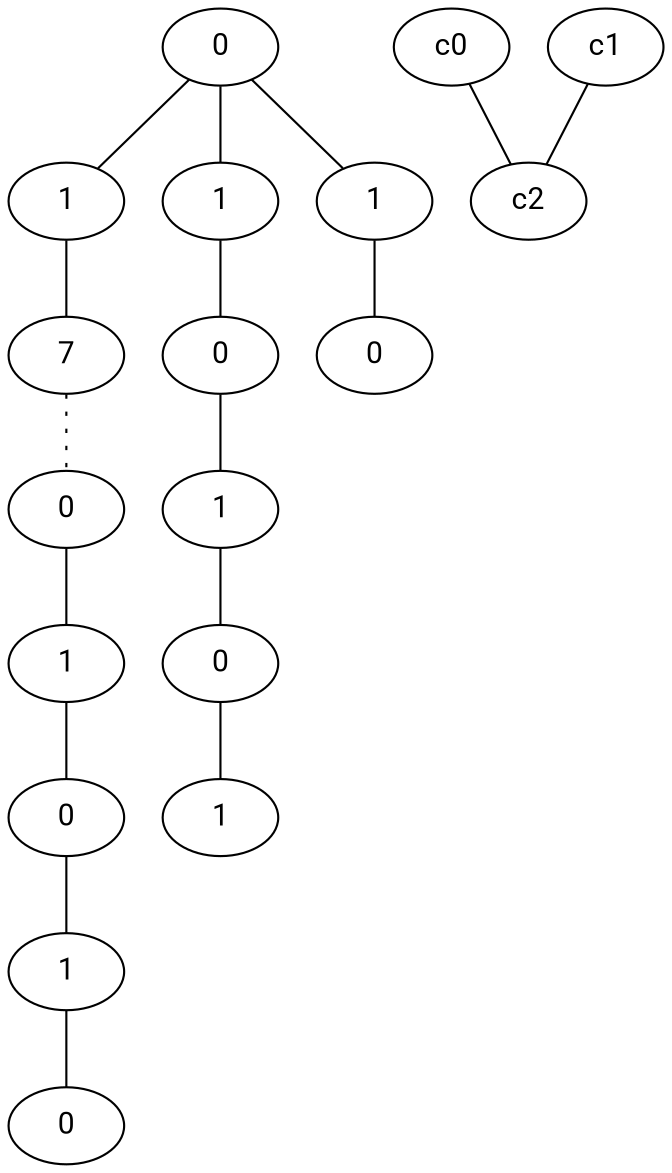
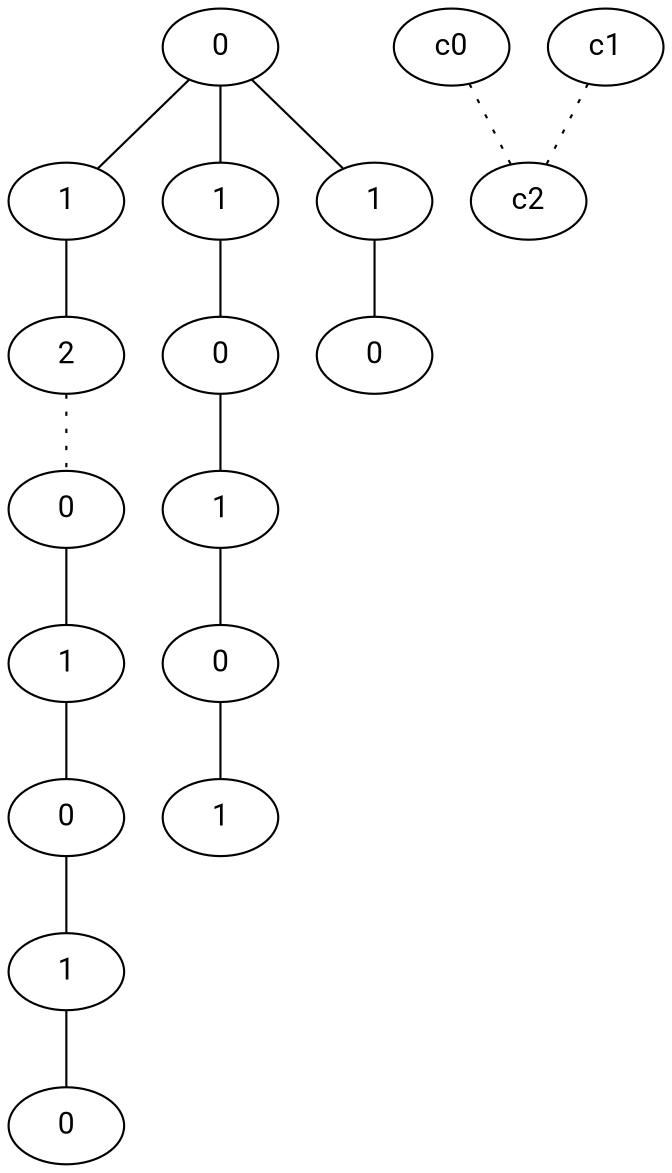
edge "c0" -- "c2": style solid -> dotted
edge "c1" -- "c2": style solid -> dotted
node "7": label "7" -> "2"
